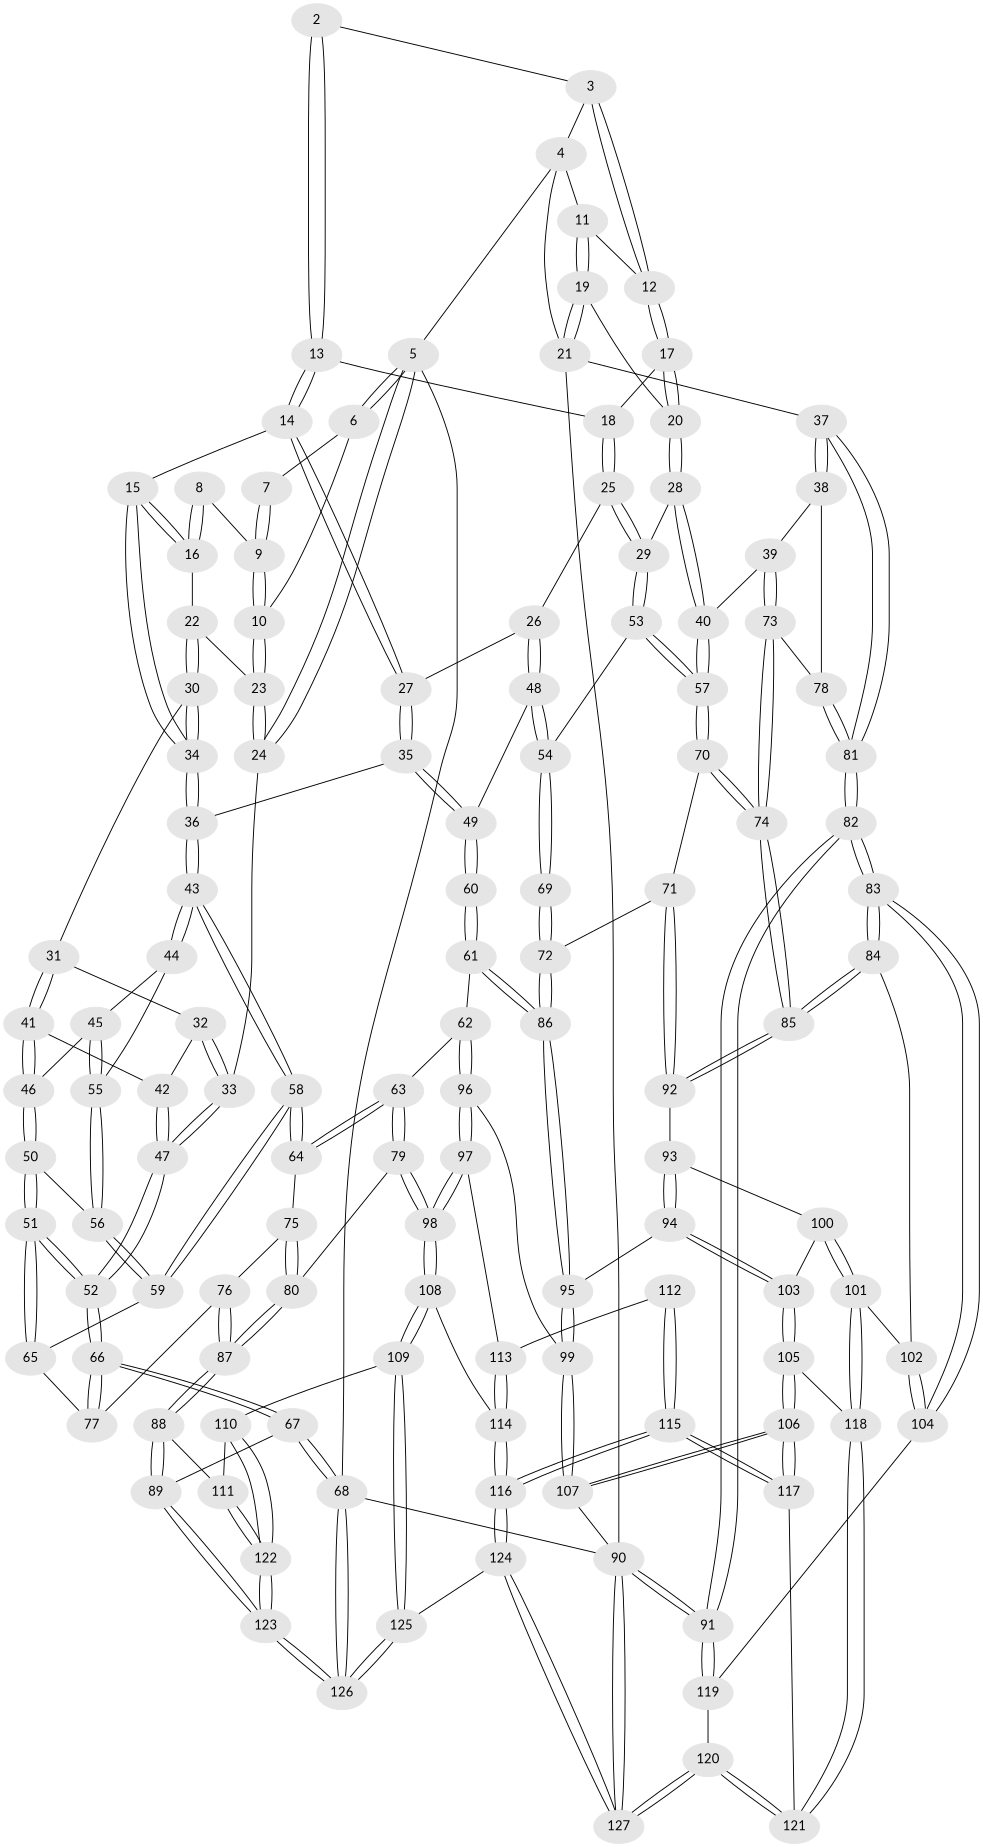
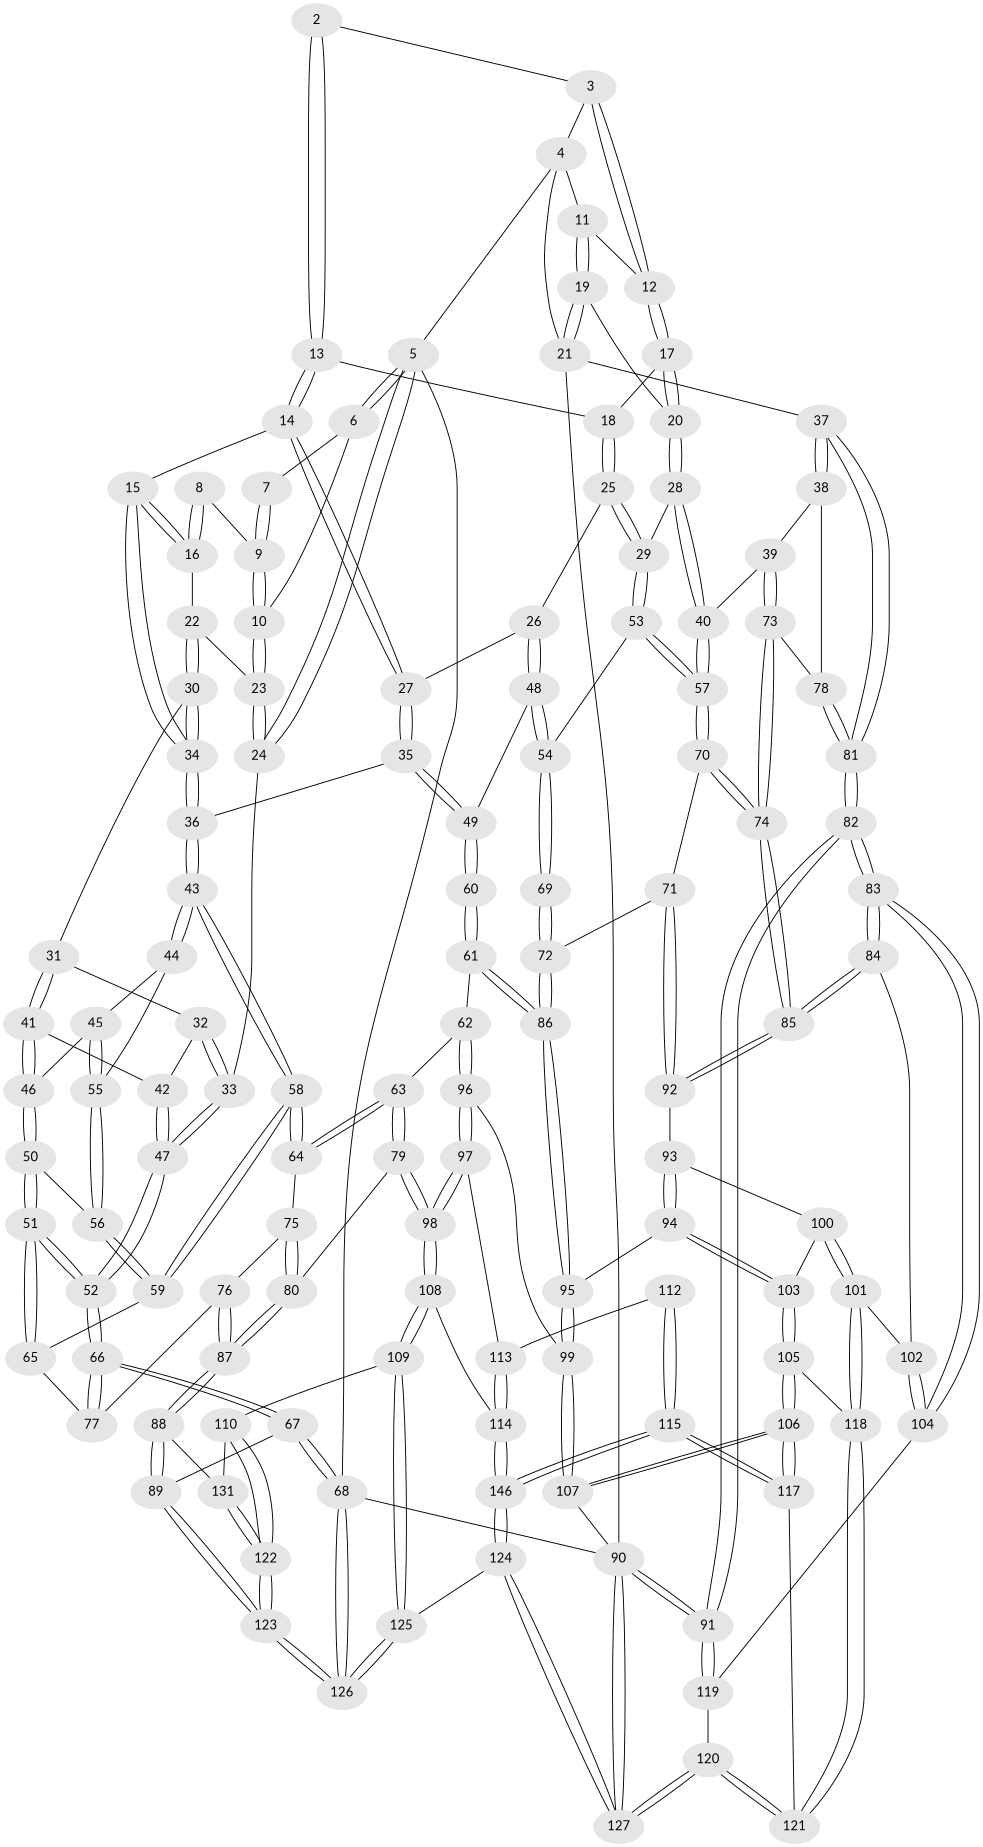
node "111": label "111" -> "131"
node "116": label "116" -> "146"
